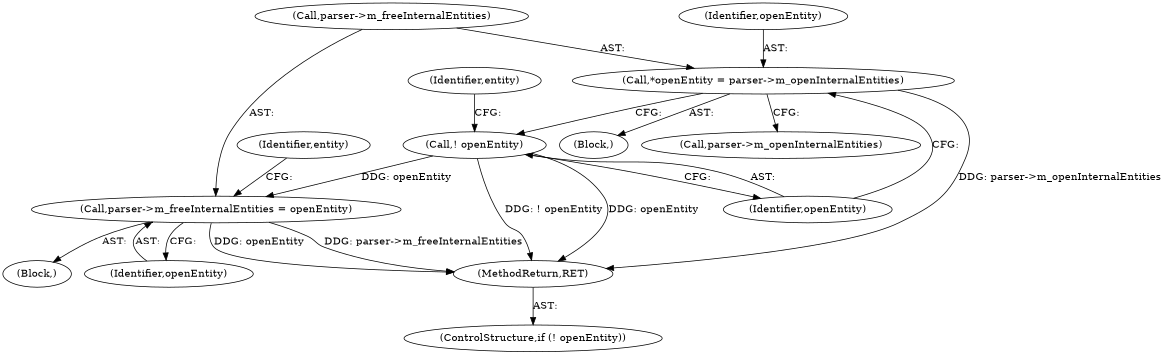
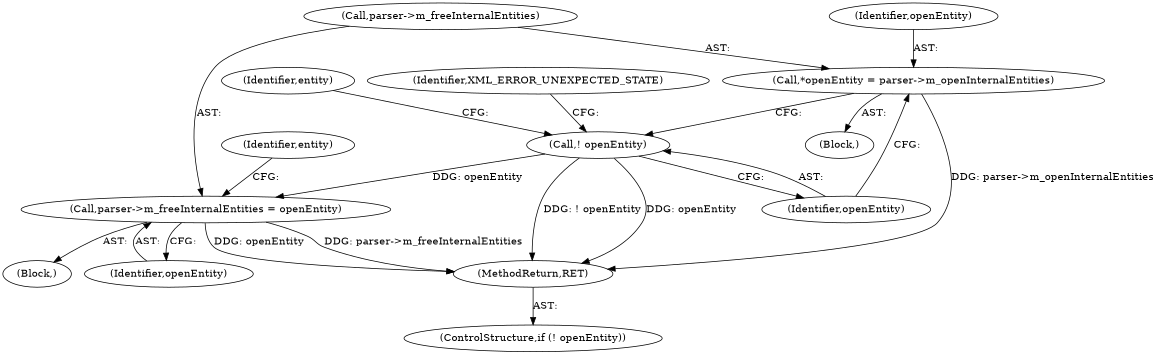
node "(Identifier,XML_ERROR_UNEXPECTED_STATE)": added
node "(Call,parser->m_openInternalEntities)": removed
